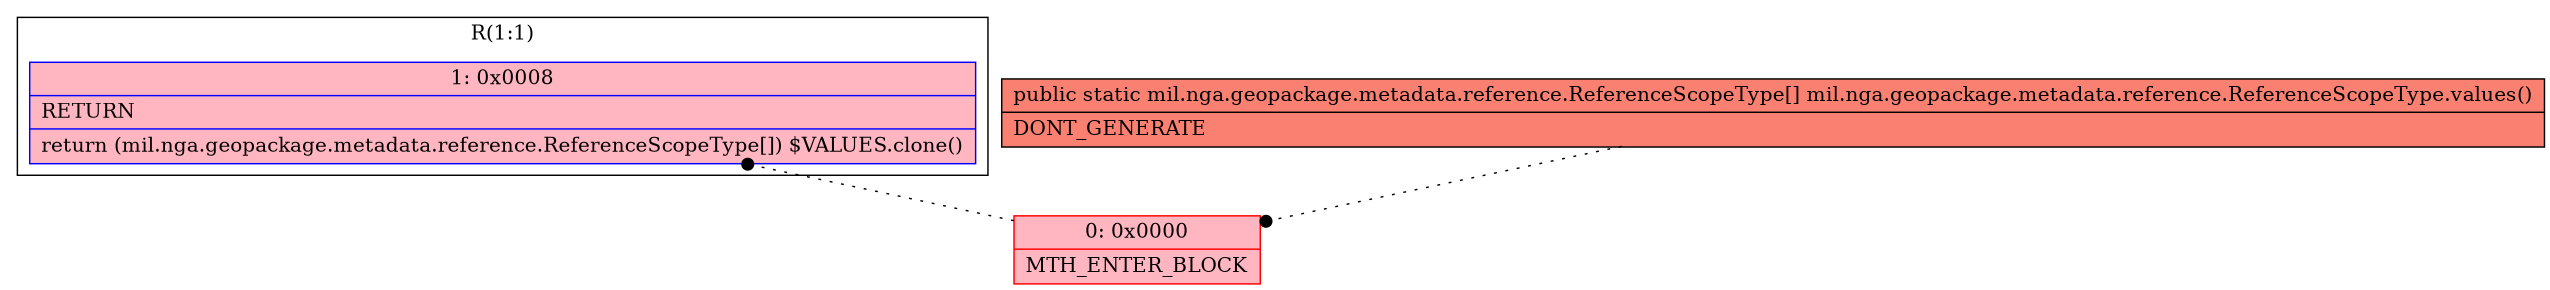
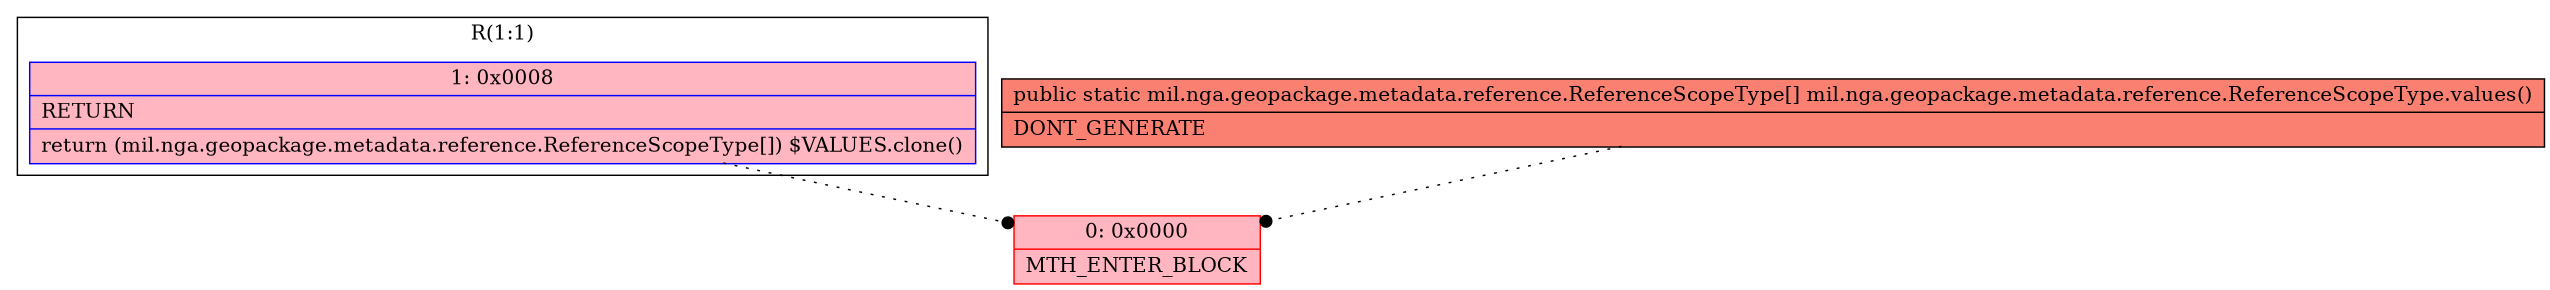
edge "0: 0x0000" -> "1: 0x0008": reversed
